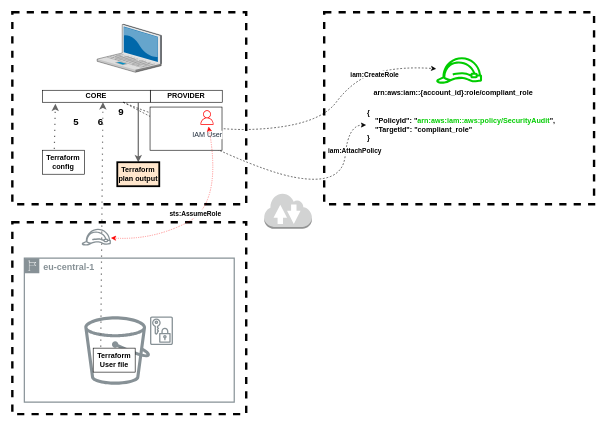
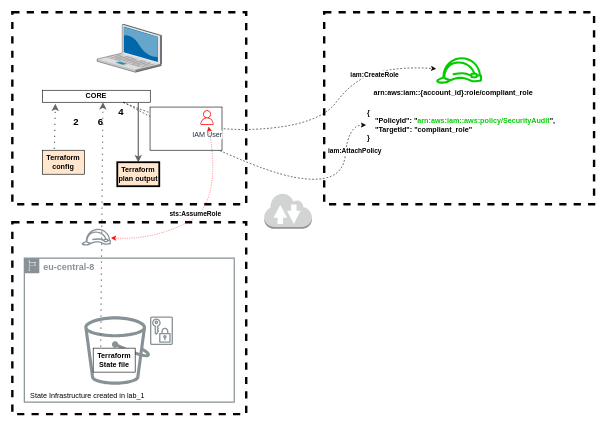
node "PROVIDER": removed
node "9": label "9" -> "4"
node "5": label "5" -> "2"
node "Terraform config": fillcolor #ffffff -> #ffe6cc
node "eu-central-1": label "eu-central-1" -> "eu-central-8"
node "Terraform User file": label "Terraform User file" -> "Terraform State file"
node "State Infrastructure created in lab_1": added
